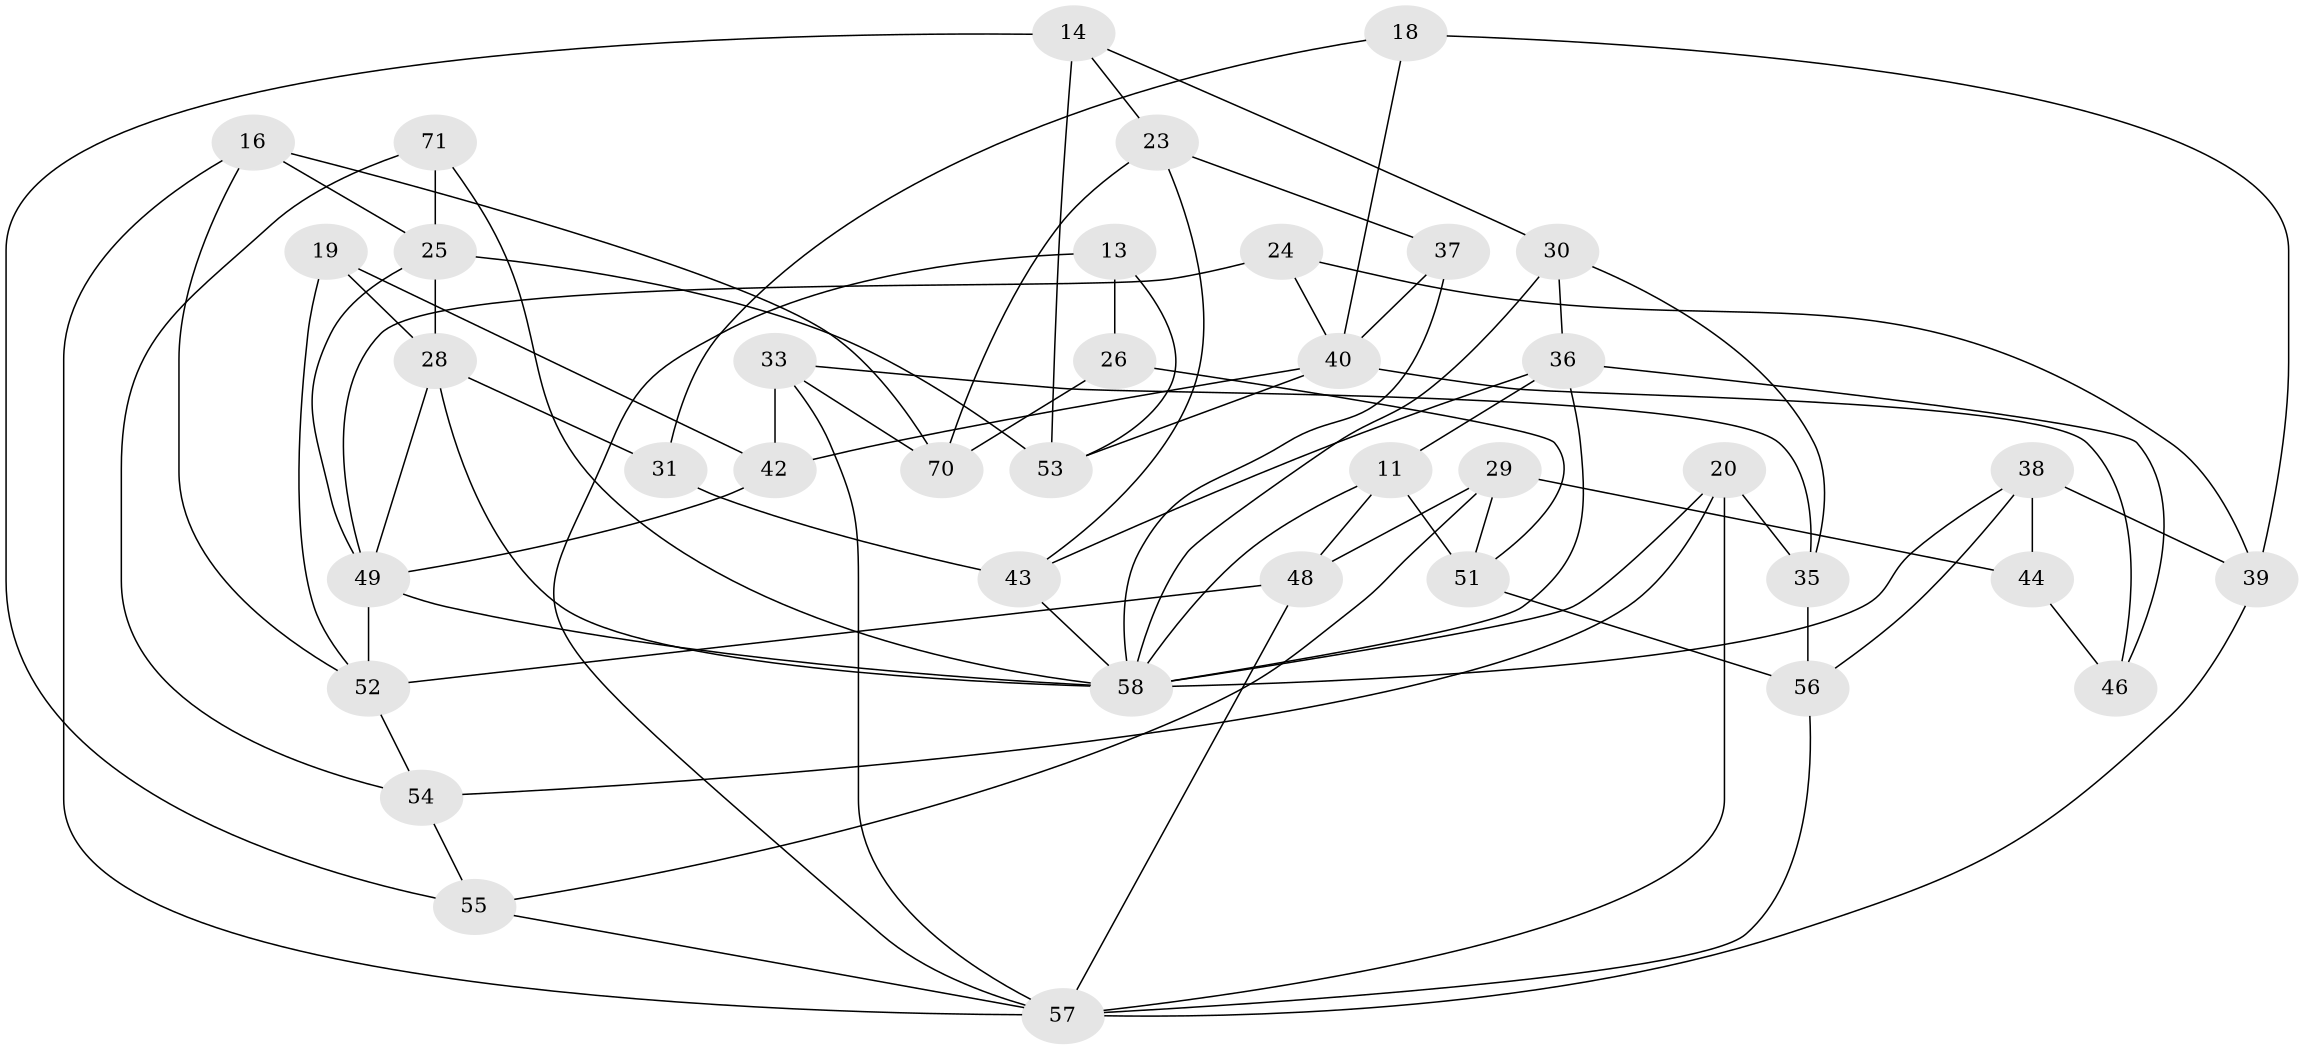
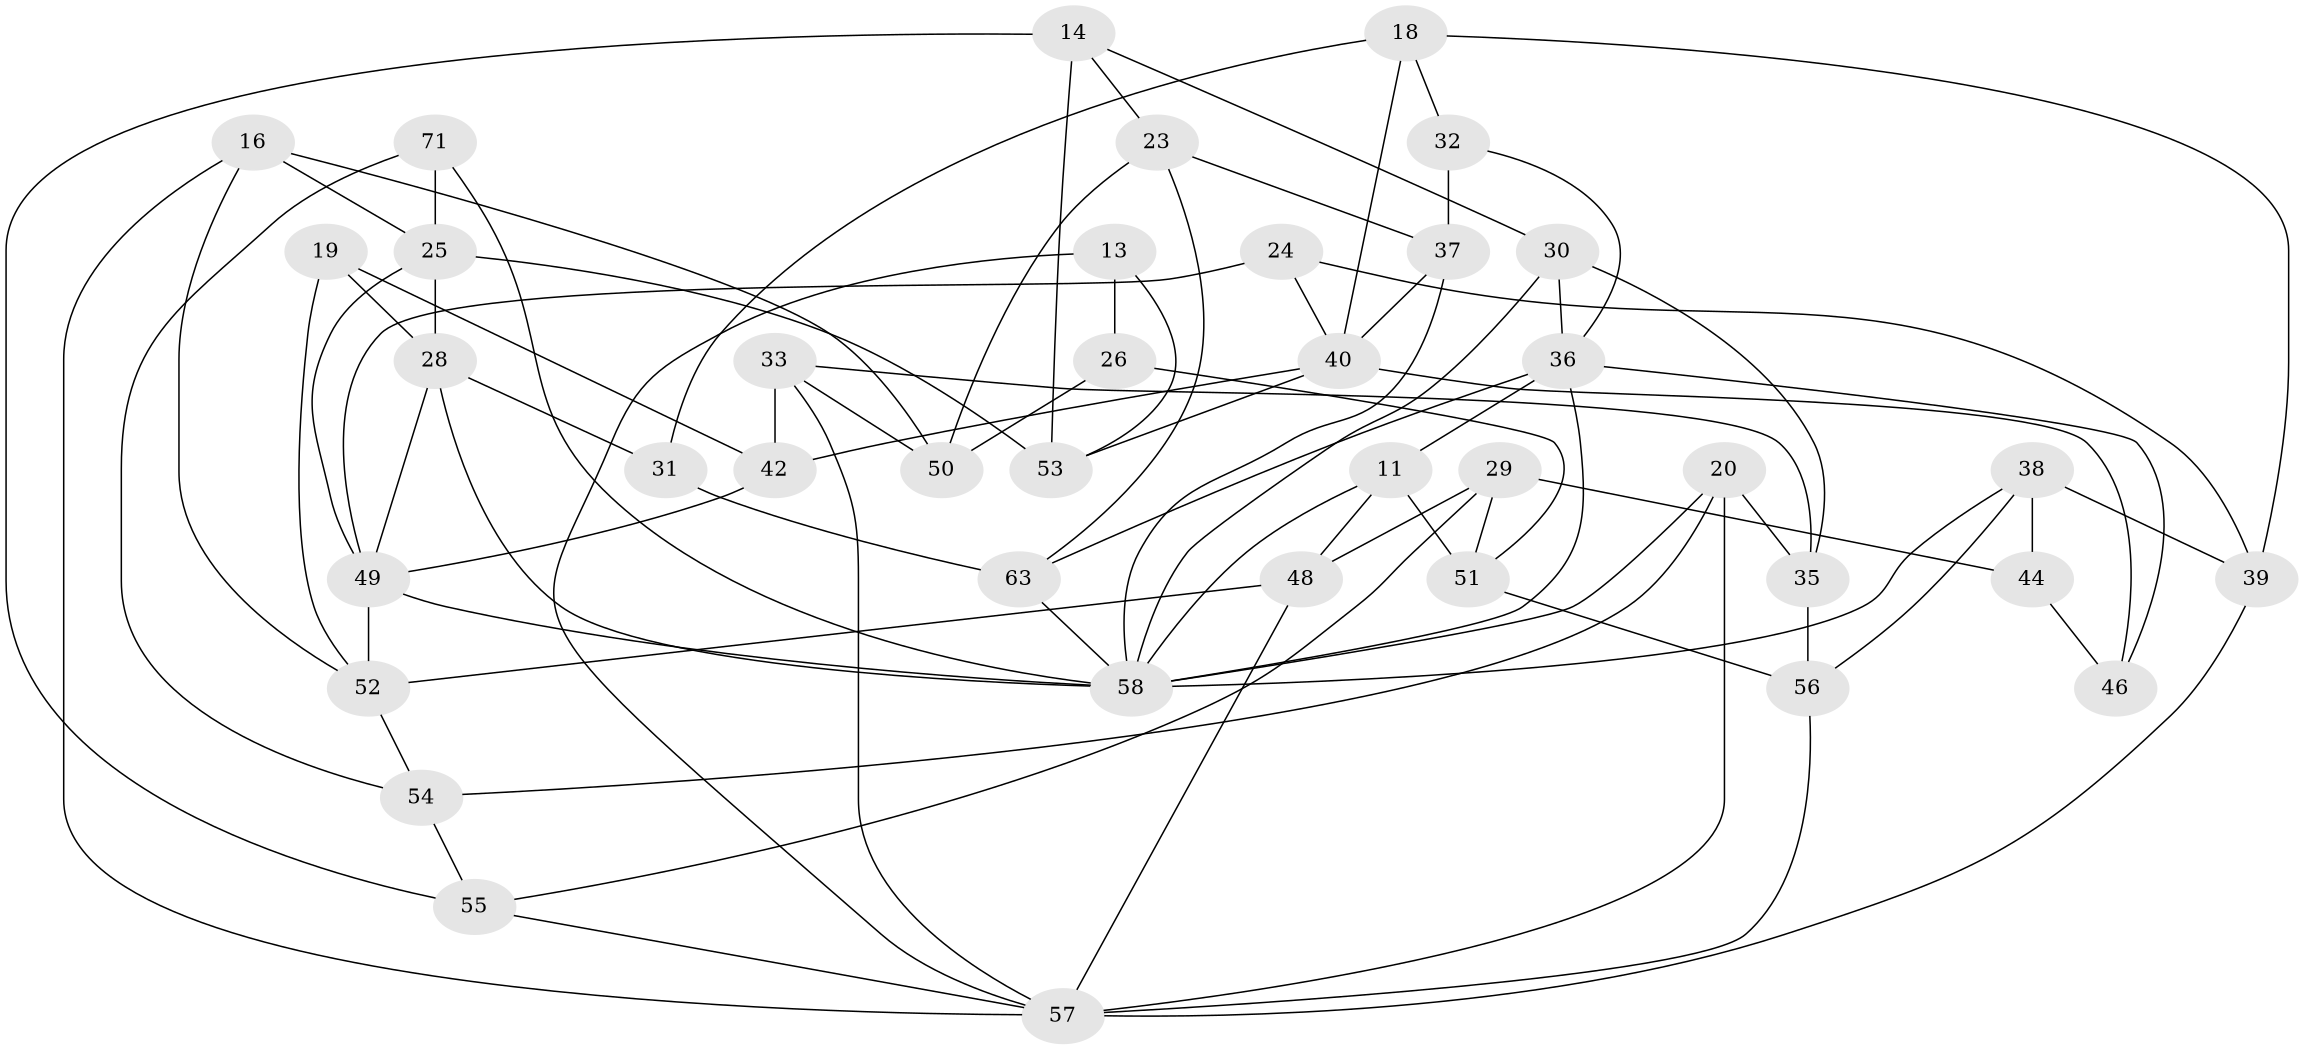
node "32": added
node "70": label "70" -> "50"
node "43": label "43" -> "63"
